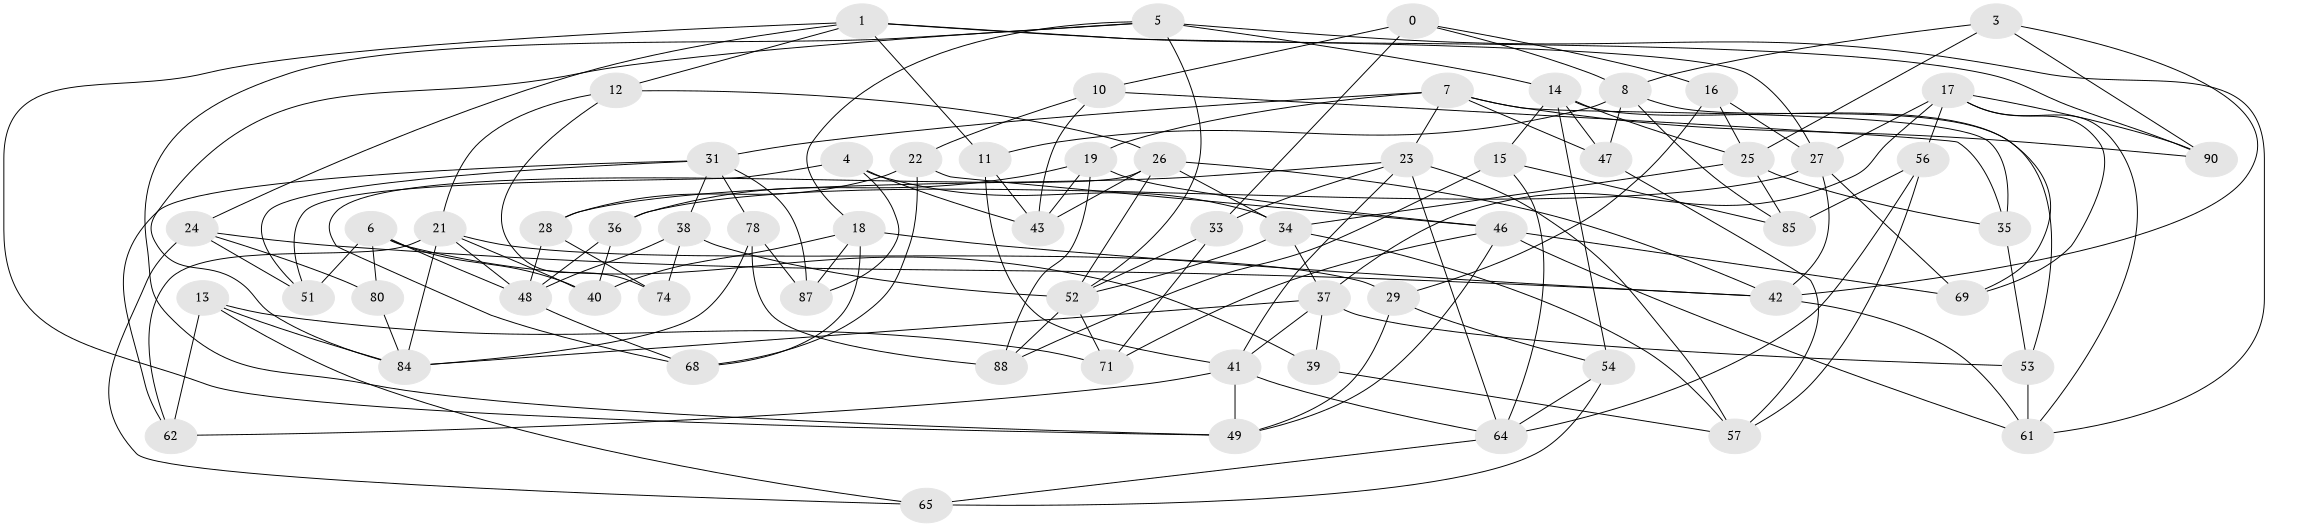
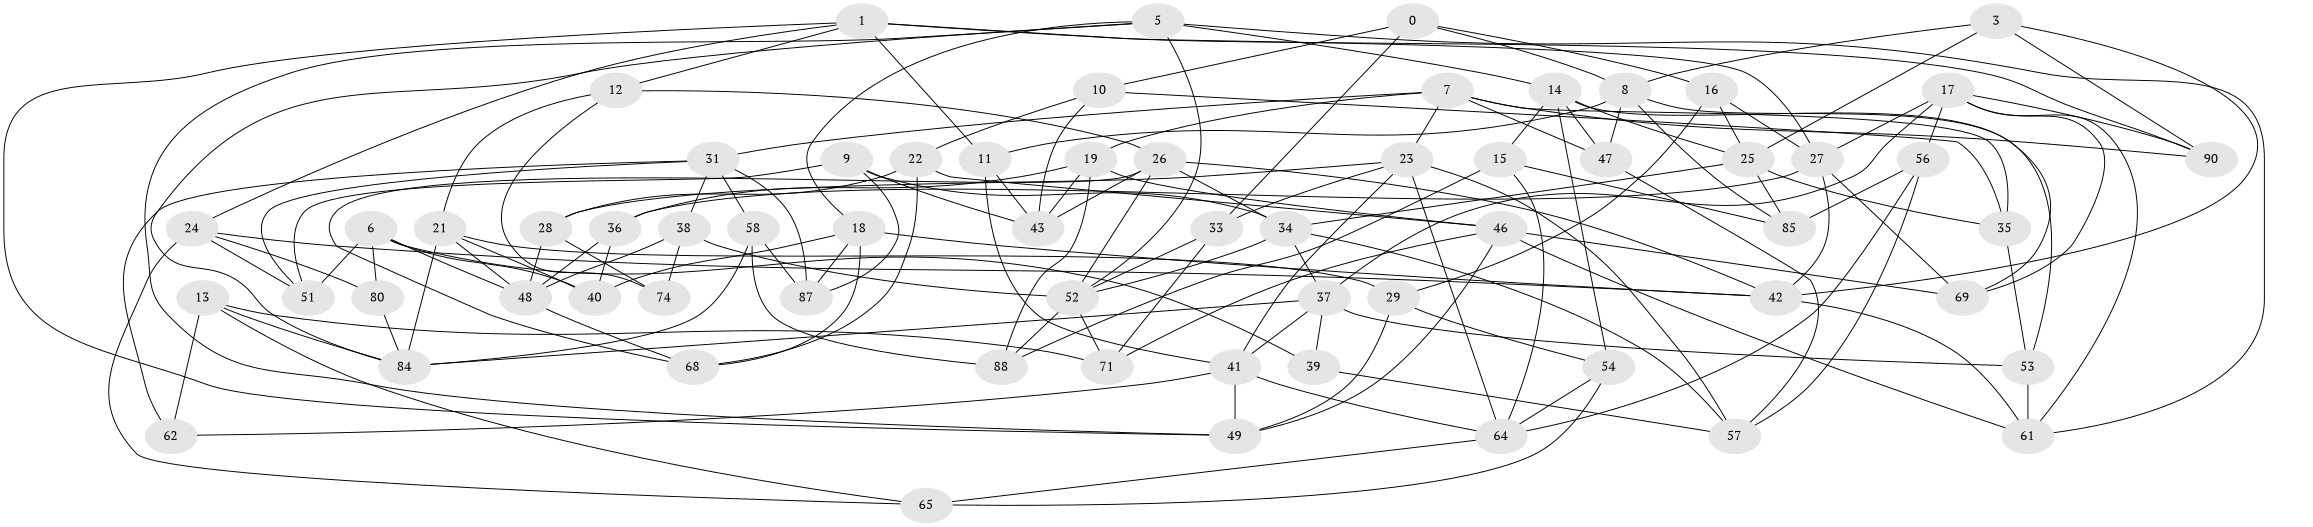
node "4": label "4" -> "9"
node "78": label "78" -> "58"
edge "21" -- "62": removed
